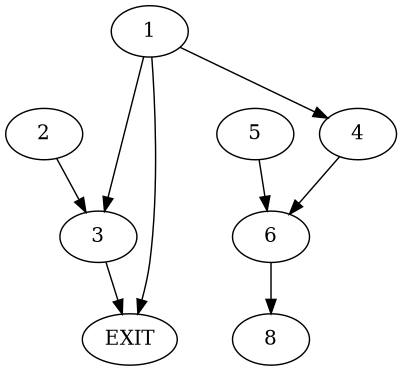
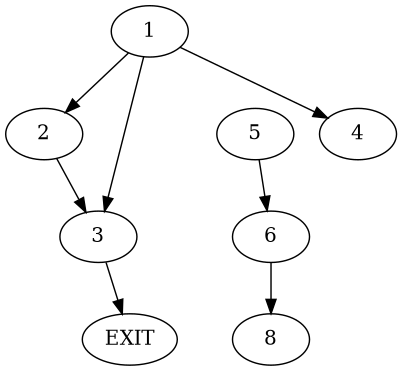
edge "1" -> "EXIT": now "1" -> "2"
edge "4" -> "6": removed
